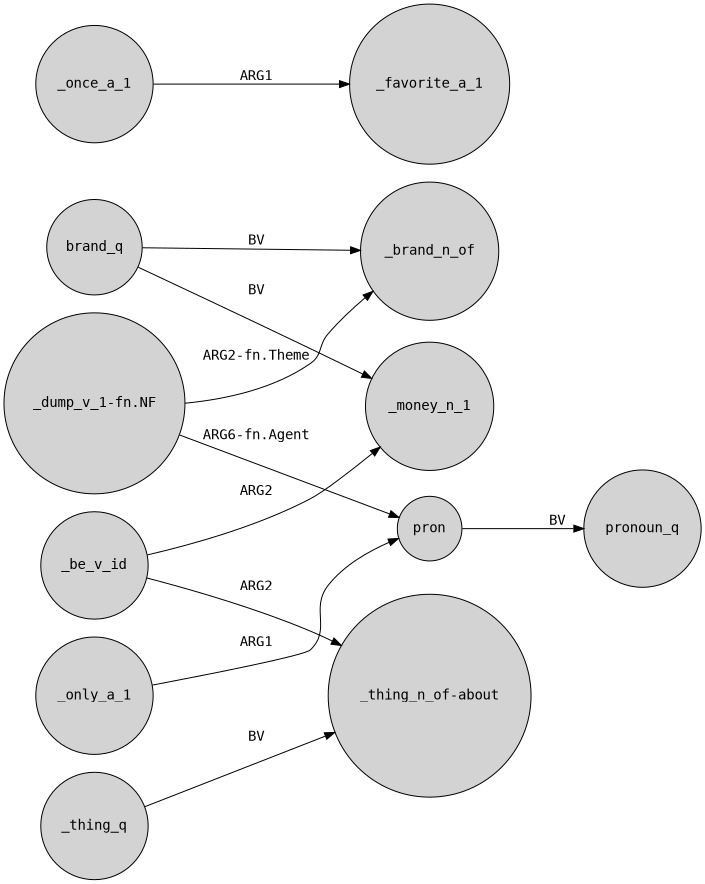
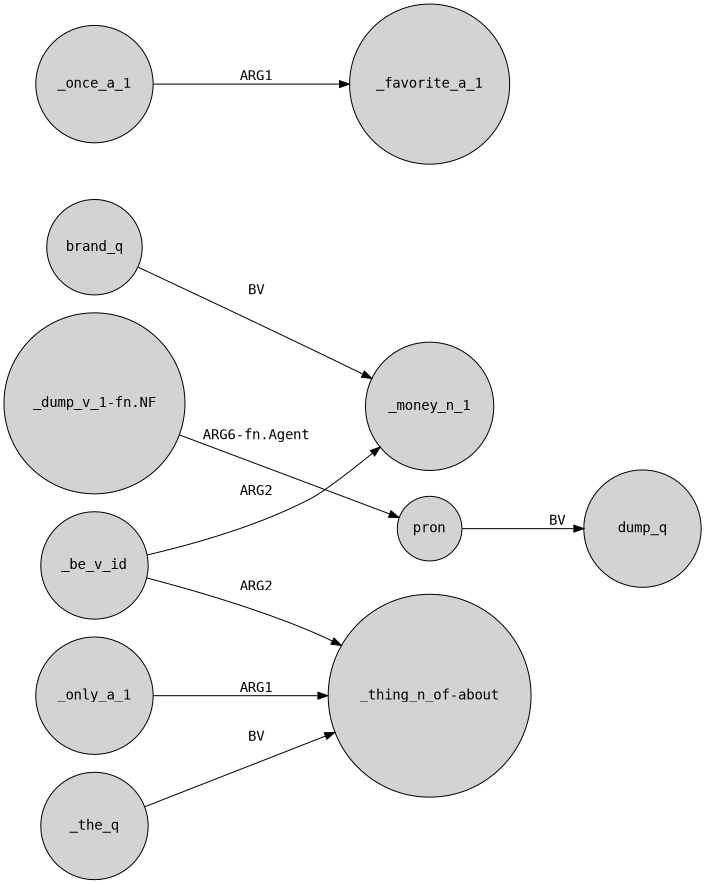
node "_brand_n_of": removed
node "pronoun_q": label "pronoun_q" -> "dump_q"
edge "_only_a_1" -> "pron": now "_only_a_1" -> "_thing_n_of-about"
node "_thing_q": label "_thing_q" -> "_the_q"
